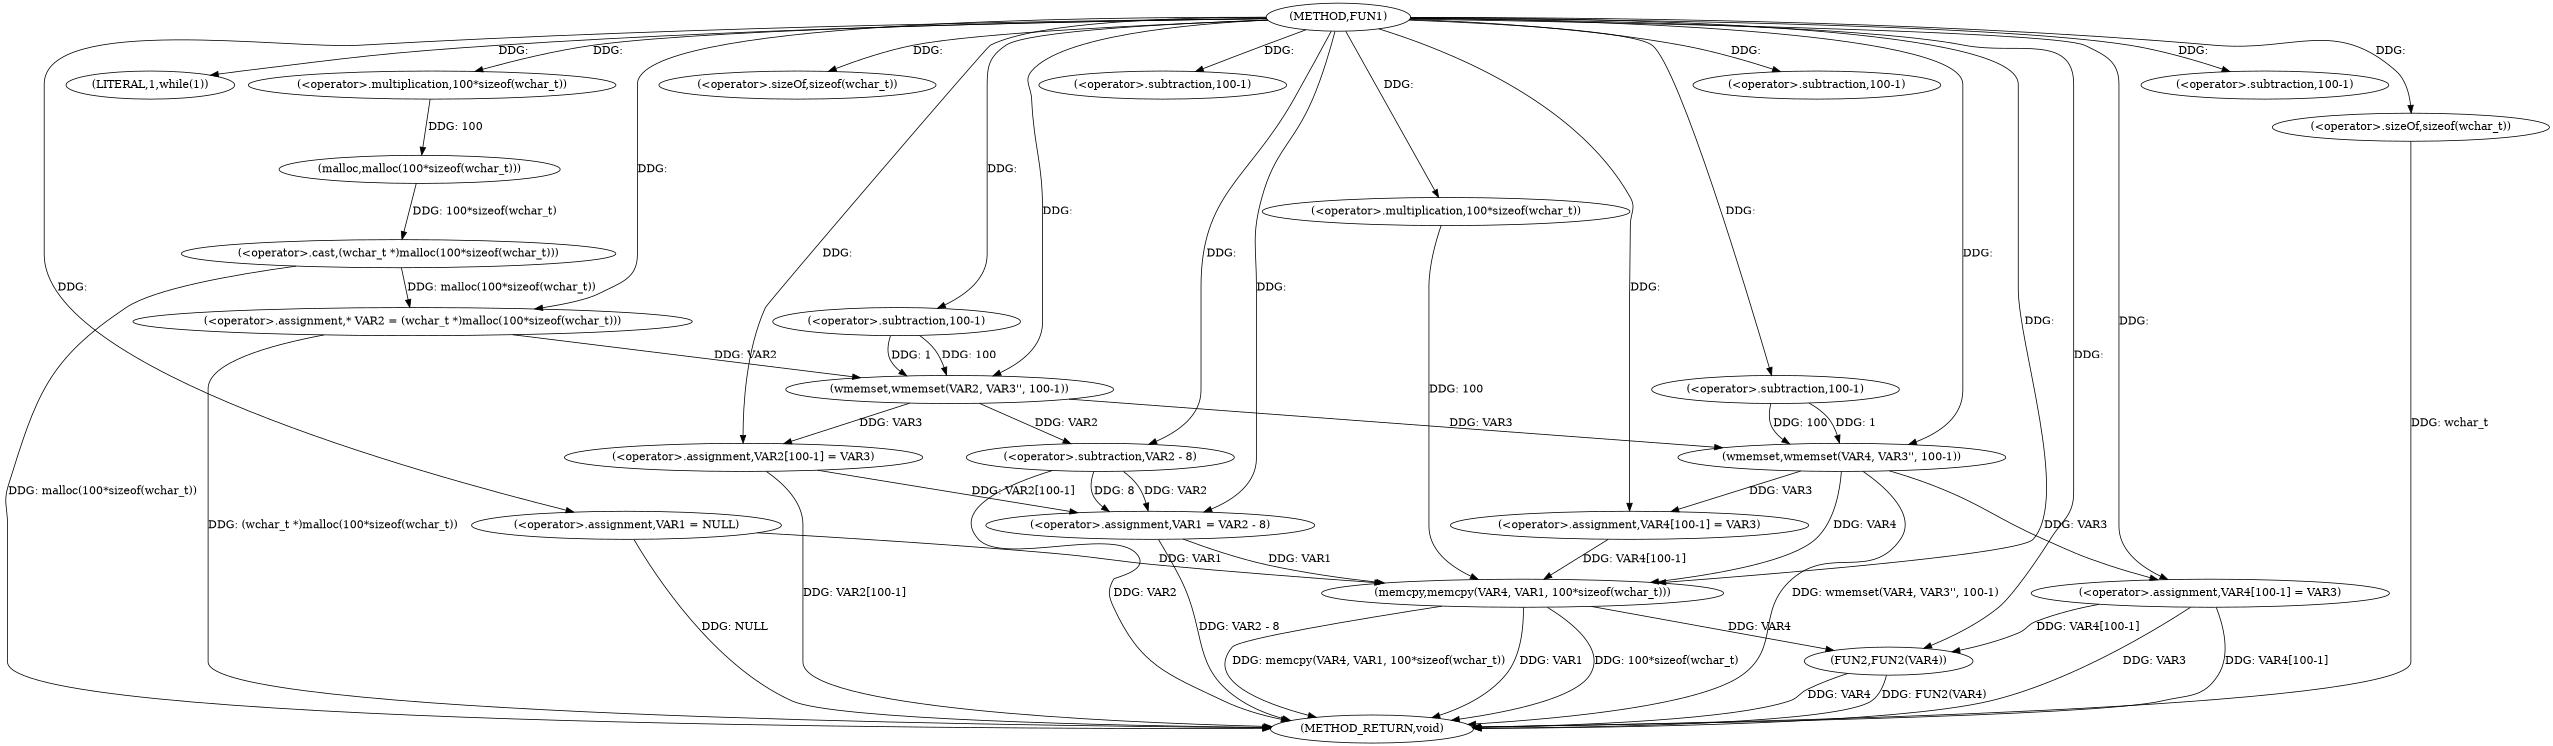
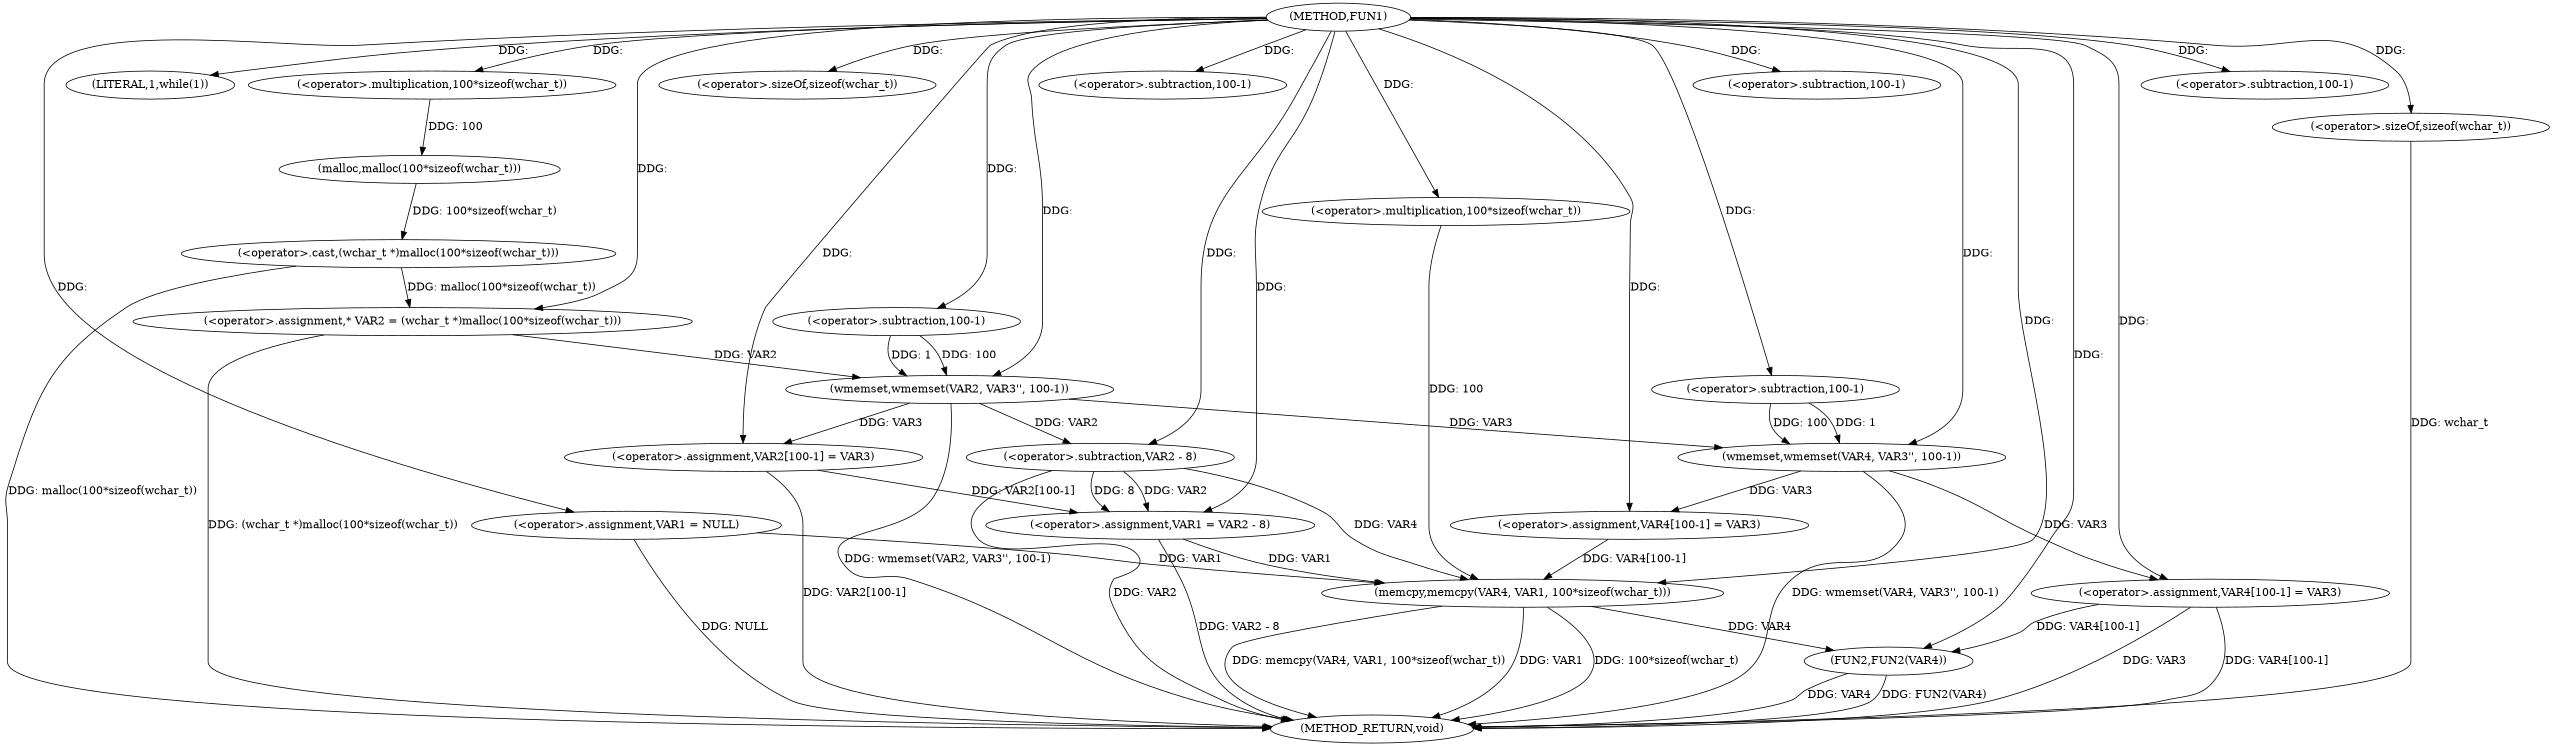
edge "(wmemset,wmemset(VAR4, VAR3'', 100-1))" -> "(memcpy,memcpy(VAR4, VAR1, 100*sizeof(wchar_t)))": now "(<operator>.subtraction,VAR2 - 8)" -> "(memcpy,memcpy(VAR4, VAR1, 100*sizeof(wchar_t)))"
edge "(wmemset,wmemset(VAR2, VAR3'', 100-1))" -> "(METHOD_RETURN,void)": added, label "DDG: wmemset(VAR2, VAR3'', 100-1)"
